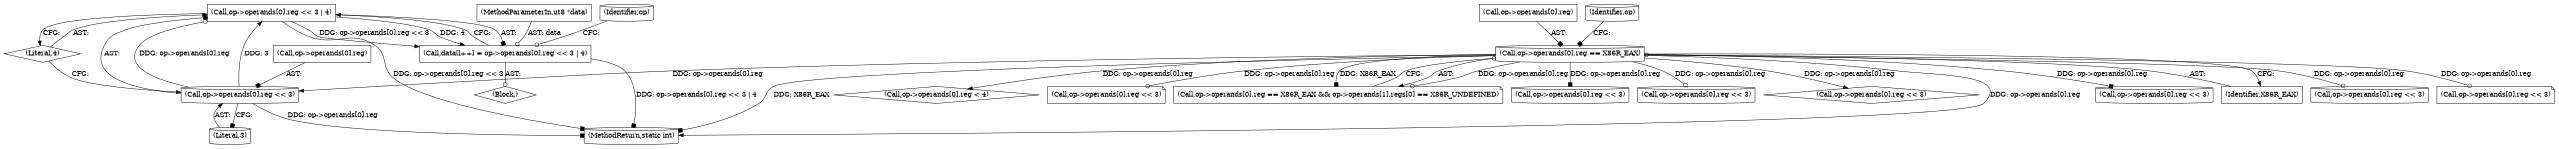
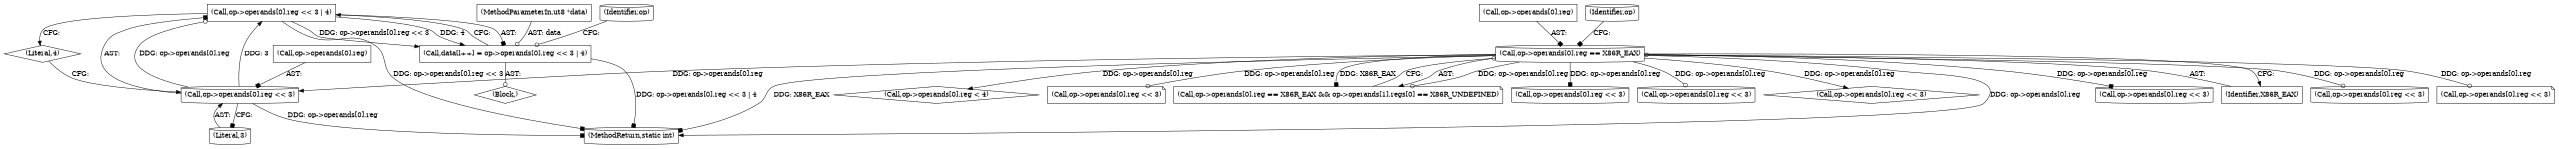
edge "(Literal,4)" -> "(Call,op->operands[0].reg << 3 | 4)": removed, label "AST:"
